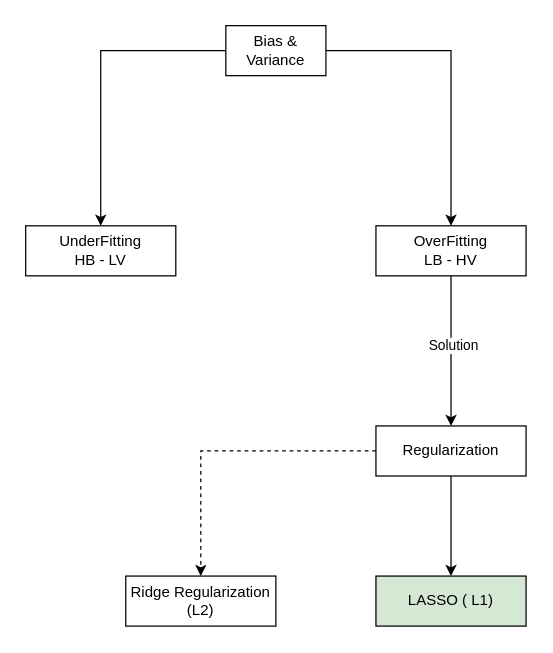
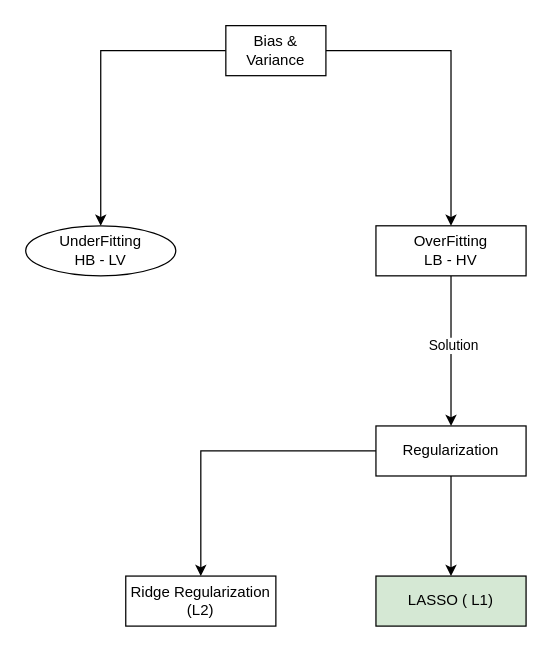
node "UnderFitting HB - LV": shape rectangle -> ellipse
edge "Regularization" -> "Ridge Regularization (L2)": style dashed -> solid
